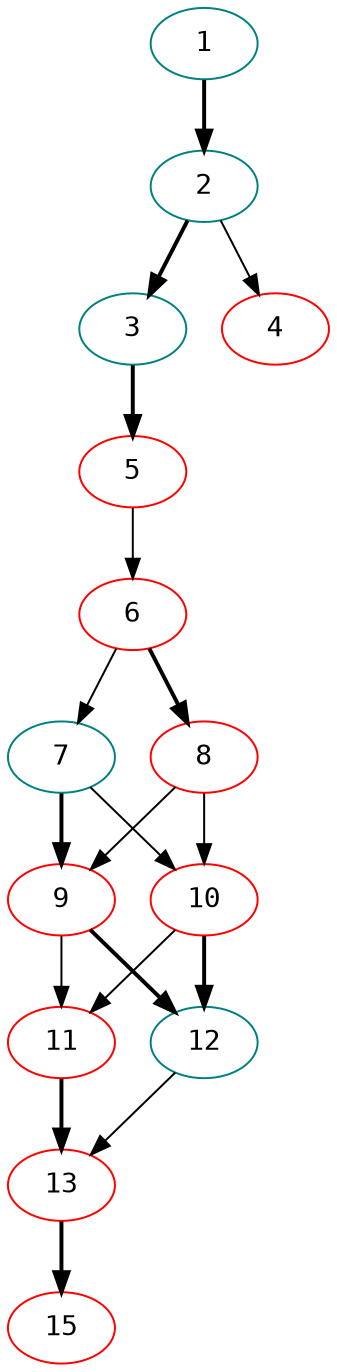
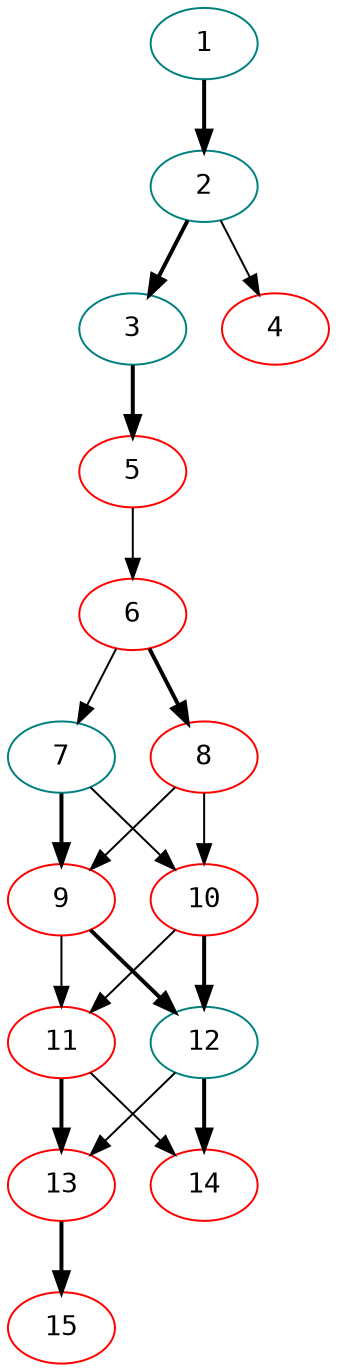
node "14": added
